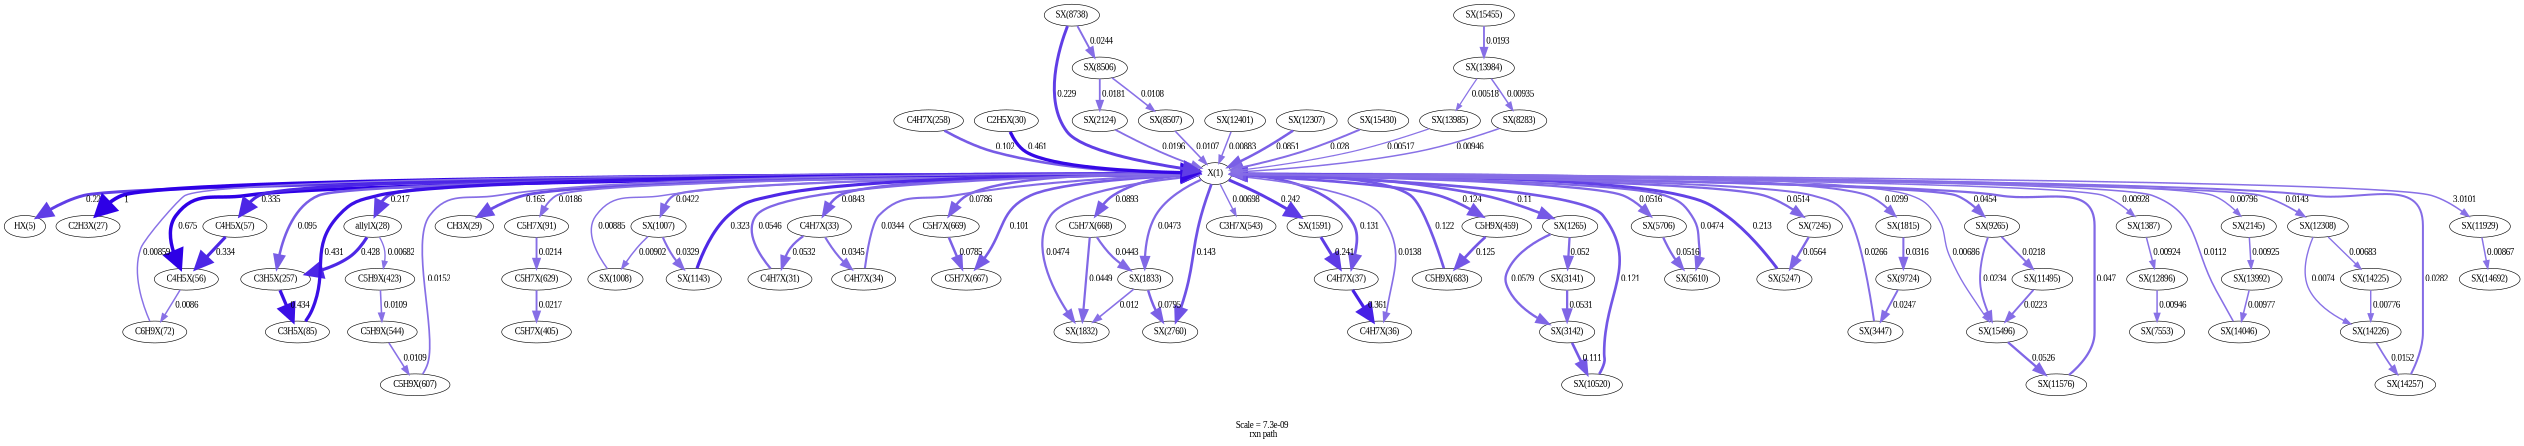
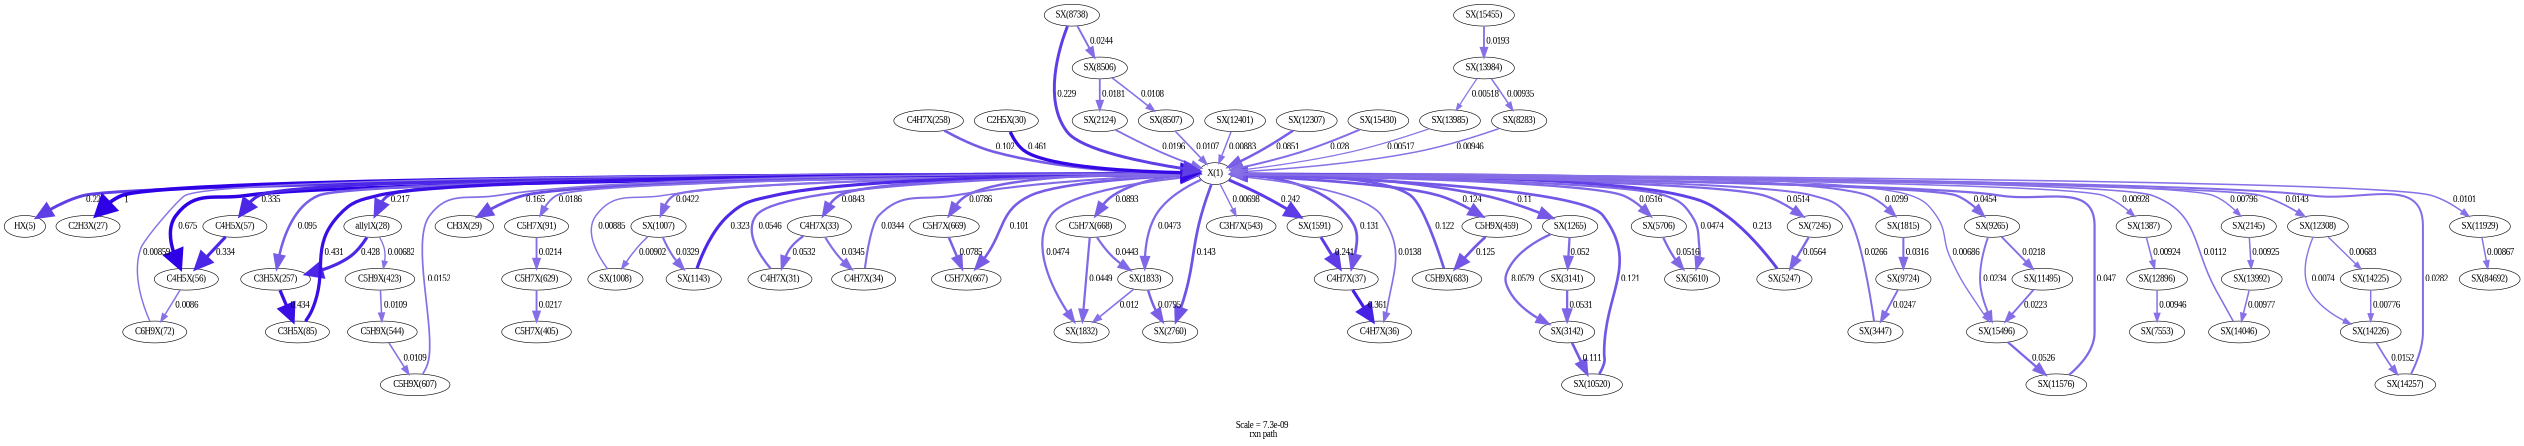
edge "X(1)" -> "SX(11929)": label " 3.0101" -> " 0.0101"
edge "SX(1265)" -> "SX(3142)": label " 0.0579" -> " 8.0579"
node "SX(14692)": label "SX(14692)" -> "SX(84692)"
